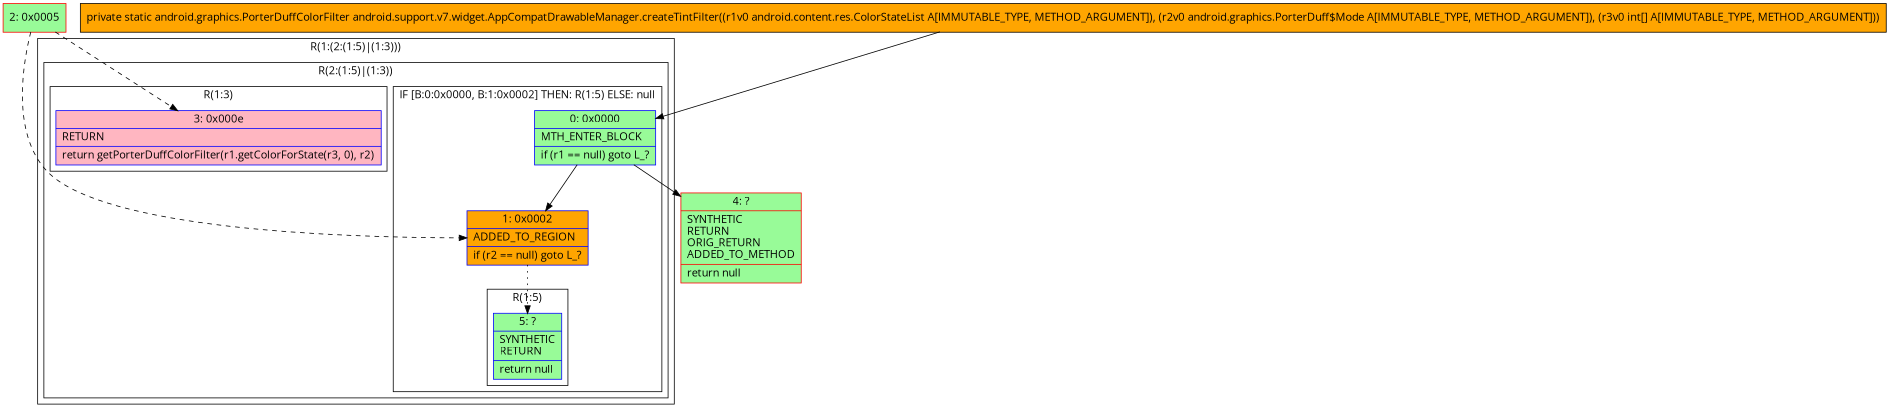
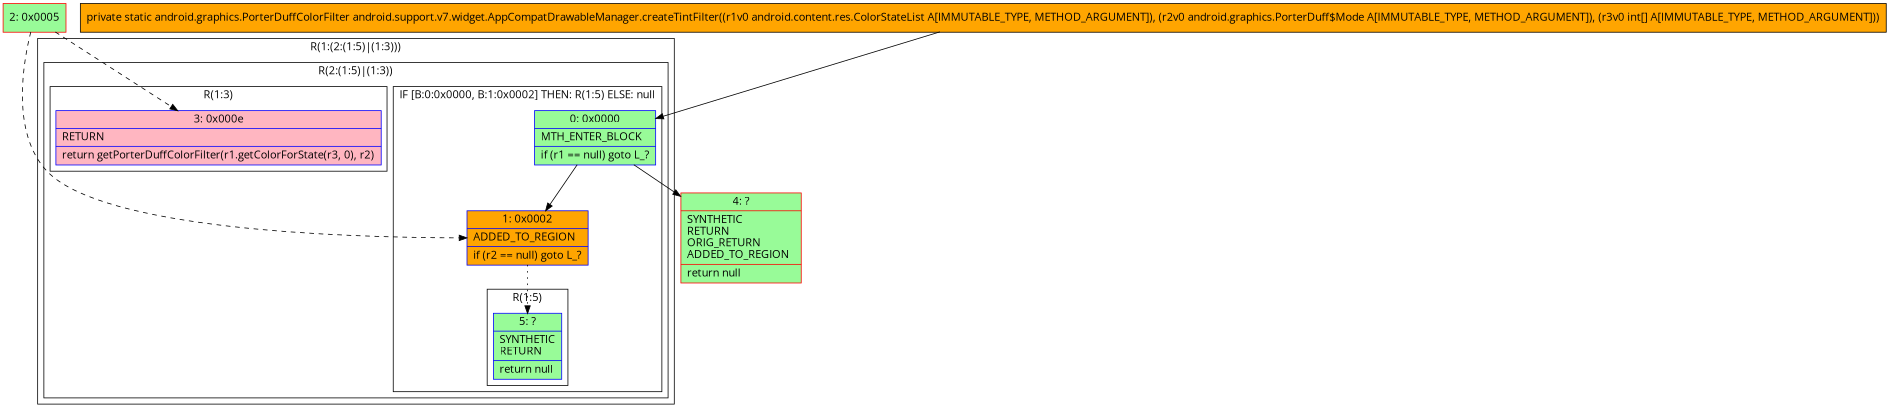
node "4: ?": text "ADDED_TO_METHOD" -> "ADDED_TO_REGION"
